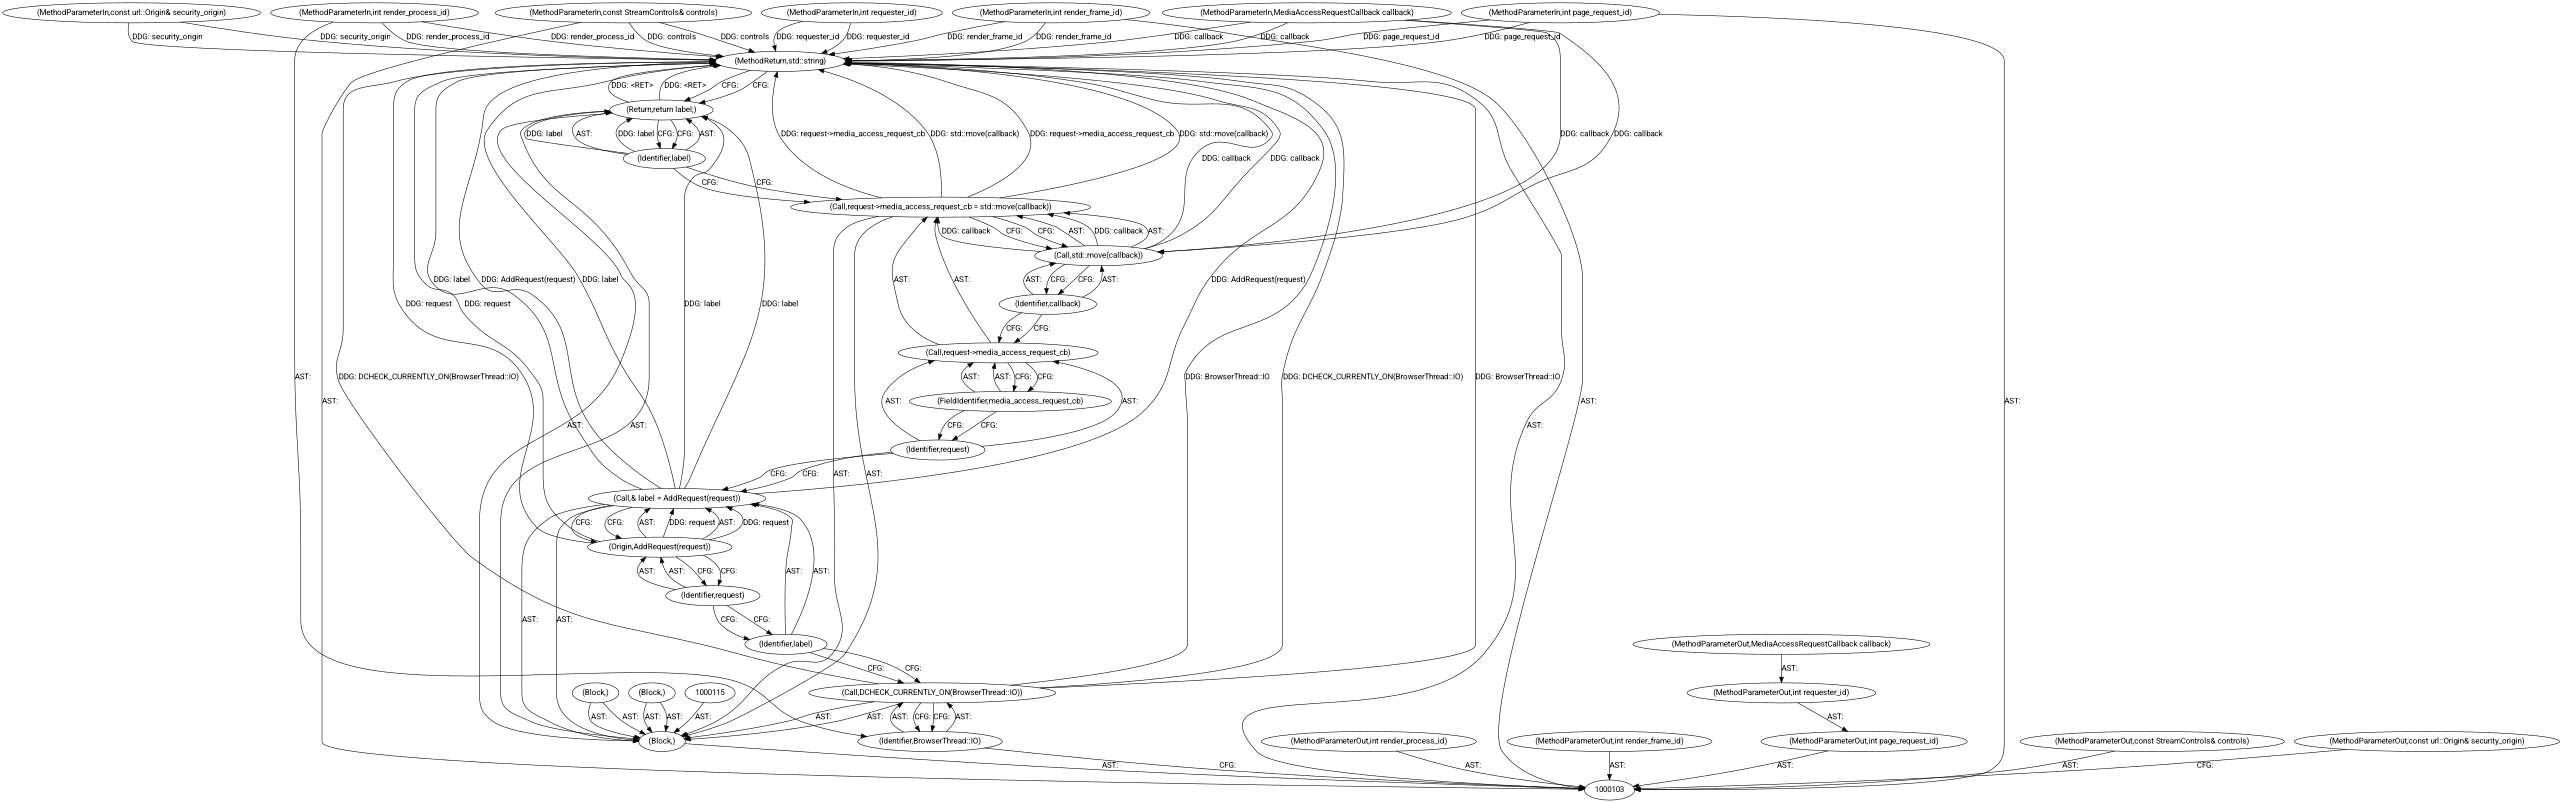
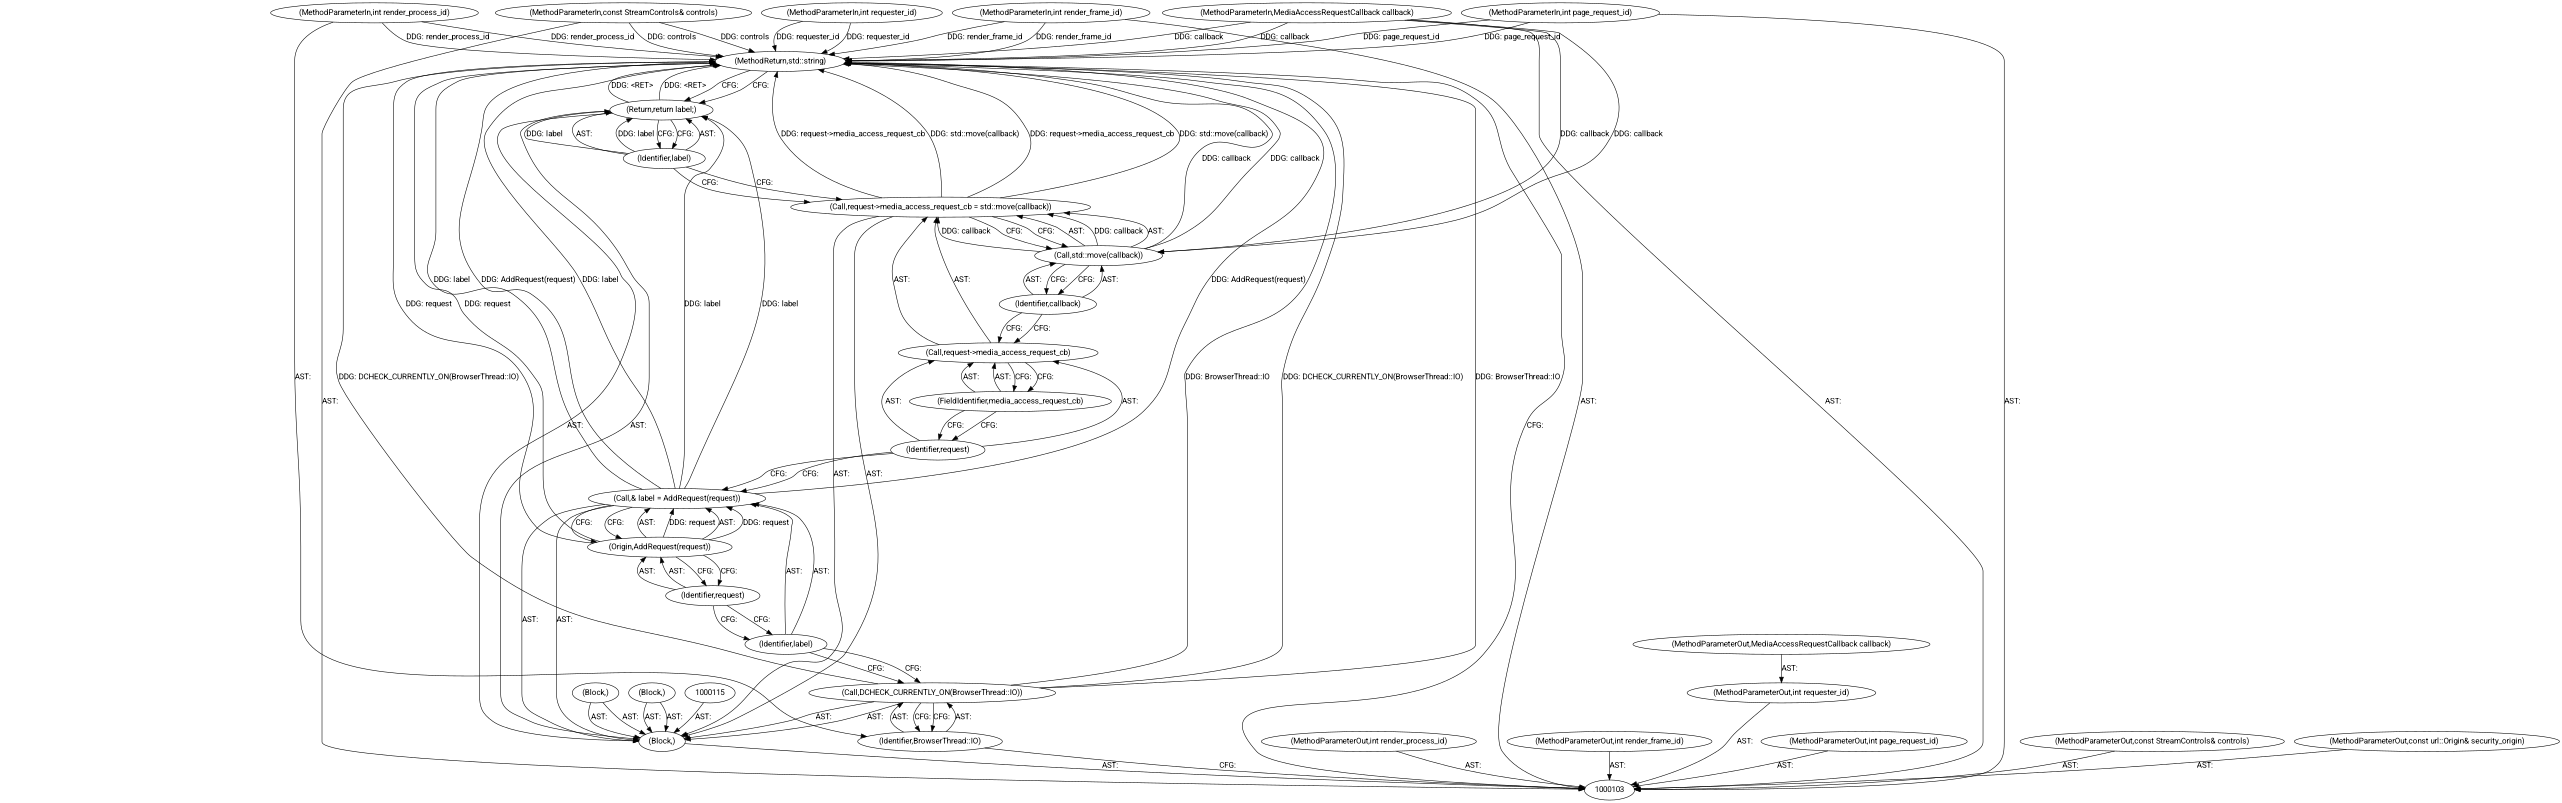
node "(MethodParameterIn,const url::Origin& security_origin)": removed
edge "(MethodReturn,std::string)" -> "1000103": label "AST: " -> "CFG: "
edge "(MethodParameterIn,MediaAccessRequestCallback callback)" -> "1000103": added, label "AST:"
edge "(MethodParameterOut,int requester_id)" -> "(MethodParameterOut,int page_request_id)": now "(MethodParameterOut,int requester_id)" -> "1000103"
edge "(MethodParameterOut,const url::Origin& security_origin)" -> "1000103": label "CFG: " -> "AST: "
